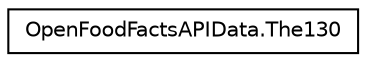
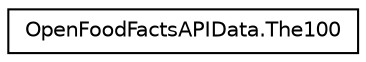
node "OpenFoodFactsAPIData.The130": label "OpenFoodFactsAPIData.The130" -> "OpenFoodFactsAPIData.The100"
